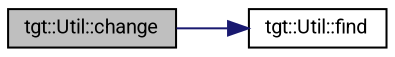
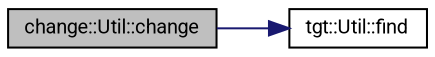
node "tgt::Util::change": label "tgt::Util::change" -> "change::Util::change"
